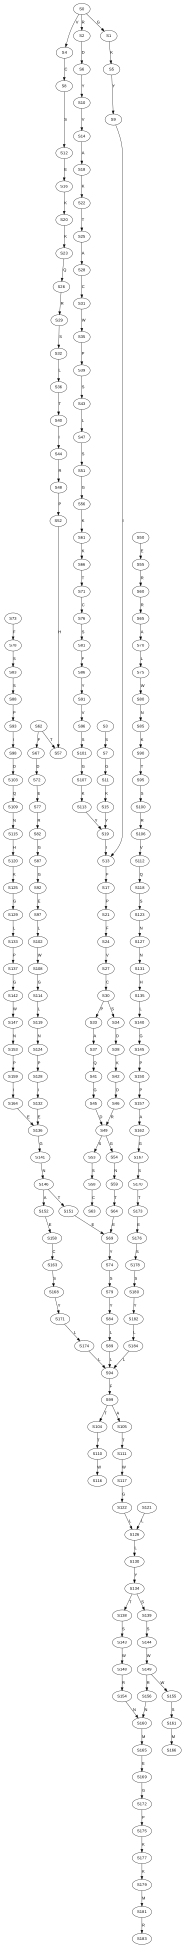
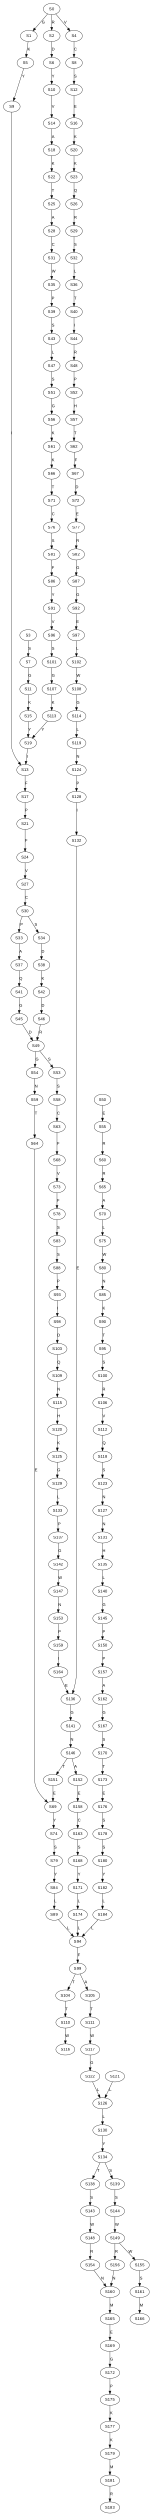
edge "S62" -> "S57": reversed
node "S68": added
